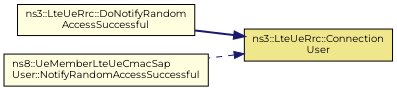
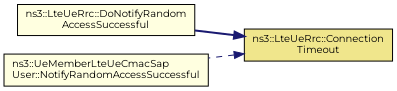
node "ns3::LteUeRrc::Connection User": label "ns3::LteUeRrc::Connection User" -> "ns3::LteUeRrc::Connection Timeout"
node "ns8::UeMemberLteUeCmacSap User::NotifyRandomAccessSuccessful": label "ns8::UeMemberLteUeCmacSap User::NotifyRandomAccessSuccessful" -> "ns3::UeMemberLteUeCmacSap User::NotifyRandomAccessSuccessful"
